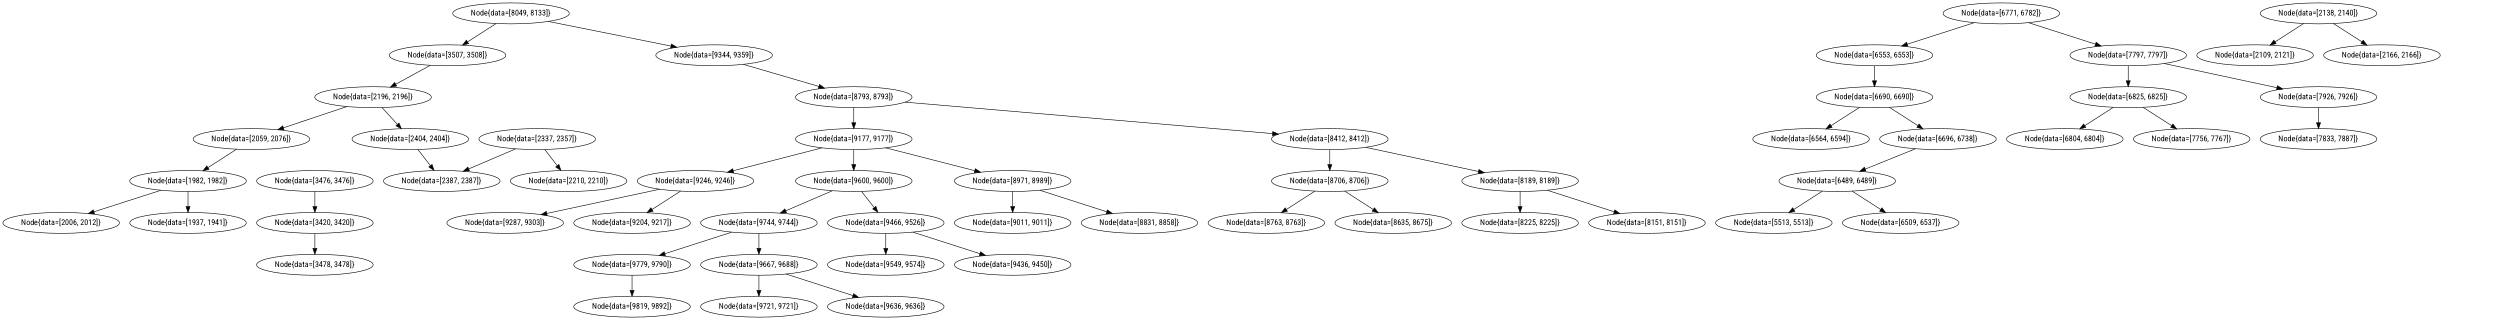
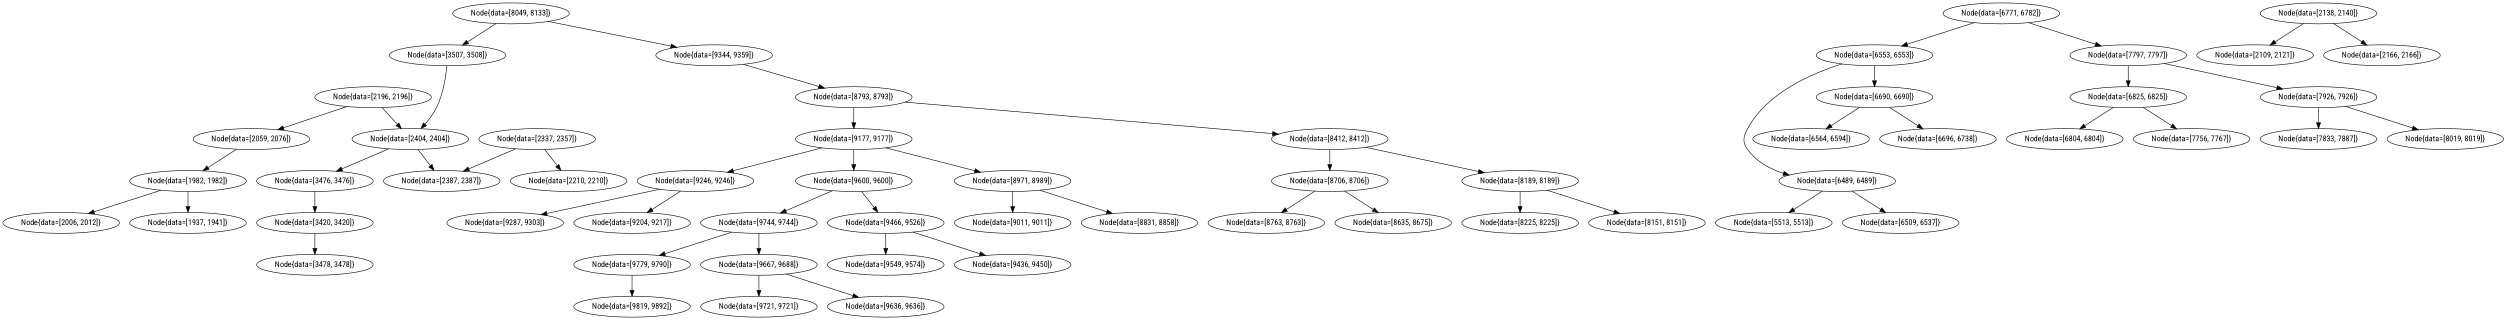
edge "Node{data=[3507, 3508]}" -> "Node{data=[2196, 2196]}": now "Node{data=[3507, 3508]}" -> "Node{data=[2404, 2404]}"
node "Node{data=[8019, 8019]}": added
edge "Node{data=[2404, 2404]}" -> "Node{data=[3476, 3476]}": added
edge "Node{data=[6696, 6738]}" -> "Node{data=[6489, 6489]}": now "Node{data=[6553, 6553]}" -> "Node{data=[6489, 6489]}"
